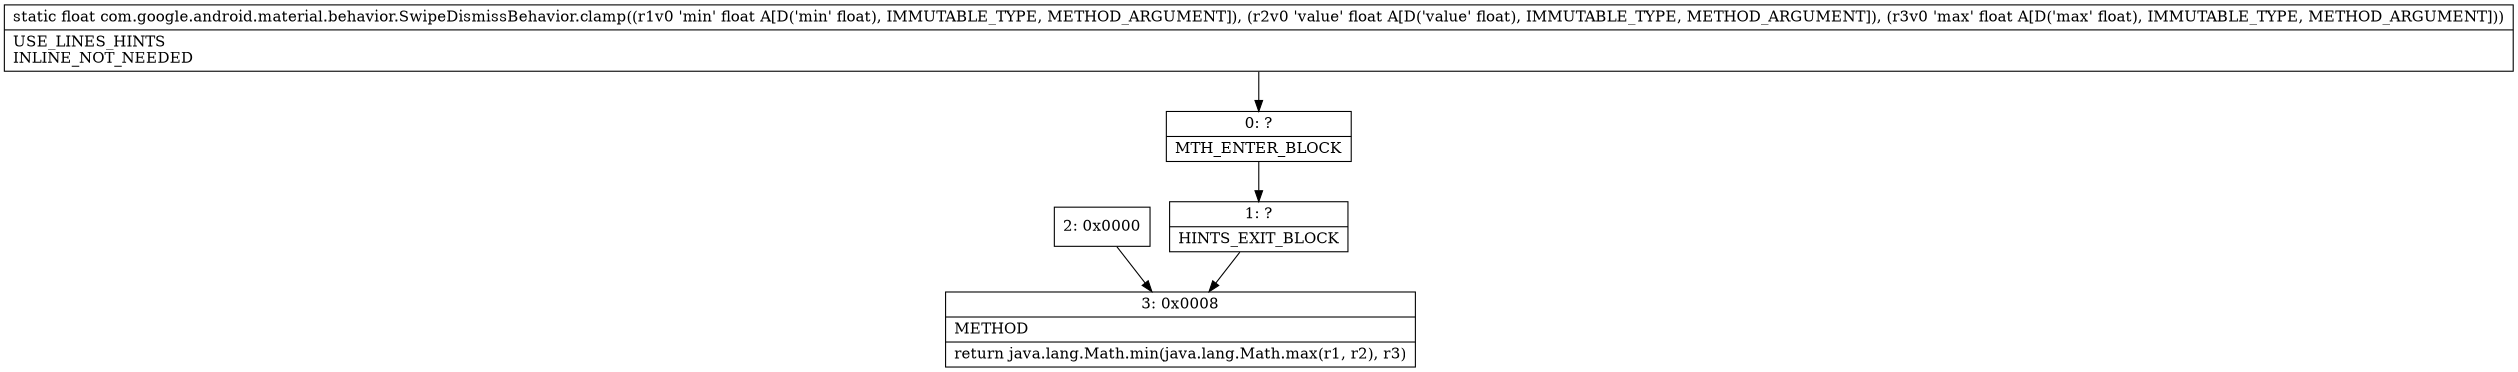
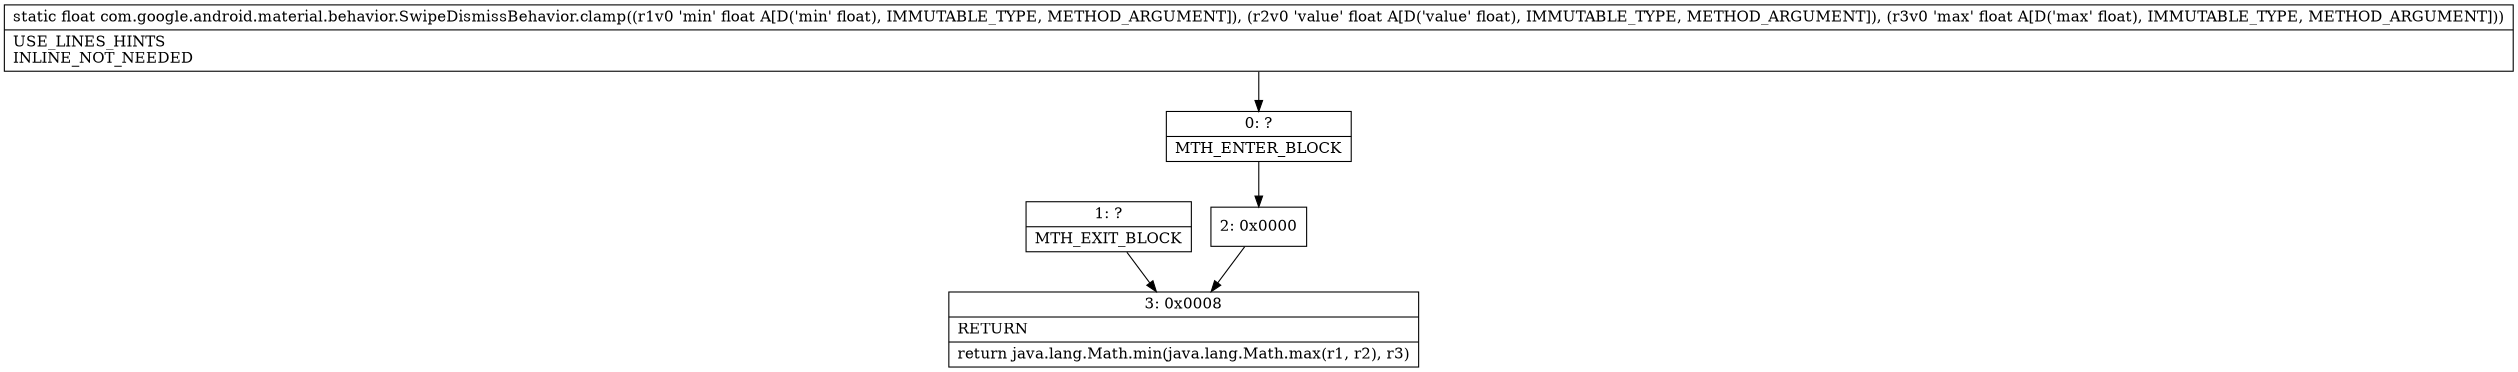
edge "0: ?" -> "1: ?": now "0: ?" -> "2: 0x0000"
node "1: ?": text "HINTS_EXIT_BLOCK" -> "MTH_EXIT_BLOCK"
node "3: 0x0008": text "METHOD" -> "RETURN"
